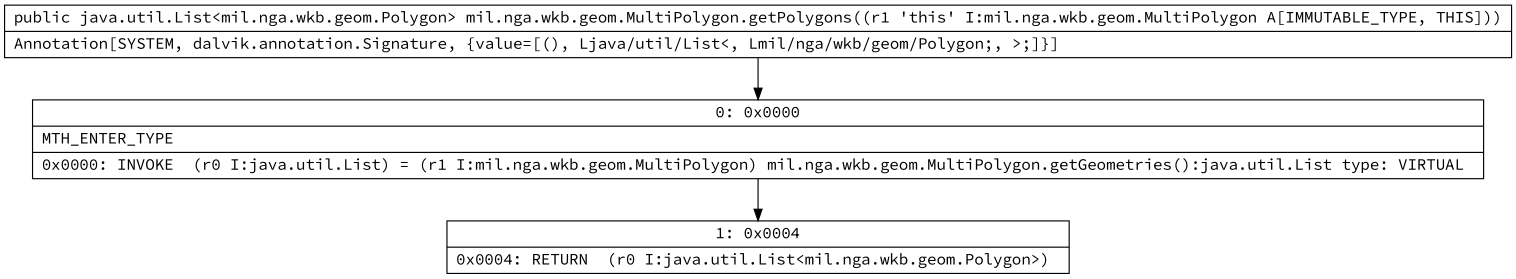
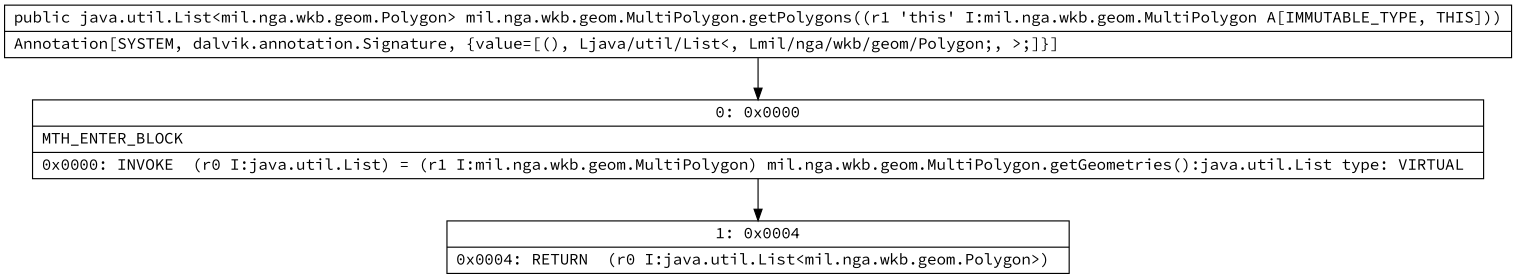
node "0: 0x0000": text "MTH_ENTER_TYPE" -> "MTH_ENTER_BLOCK"
